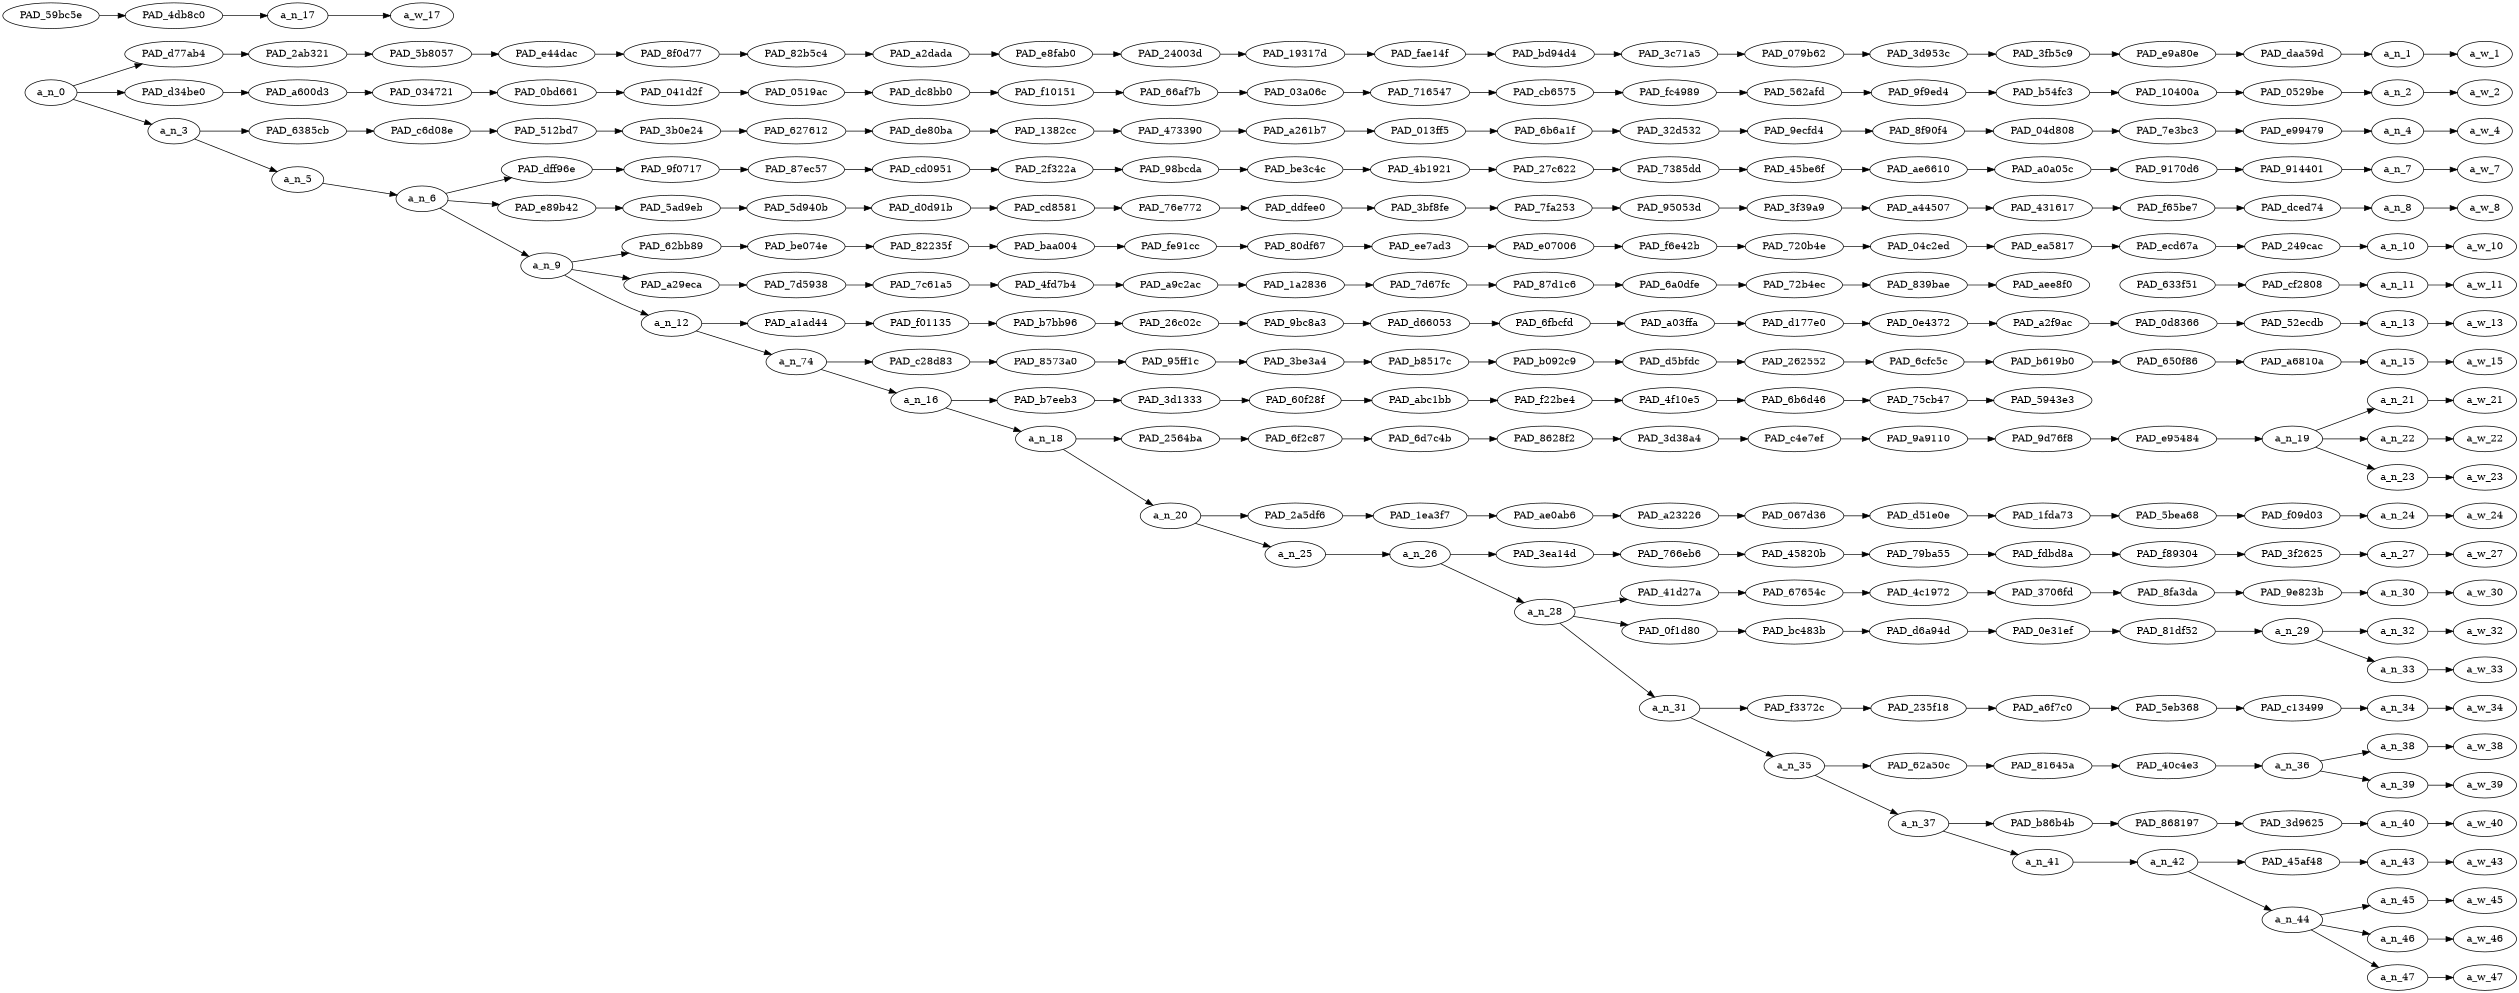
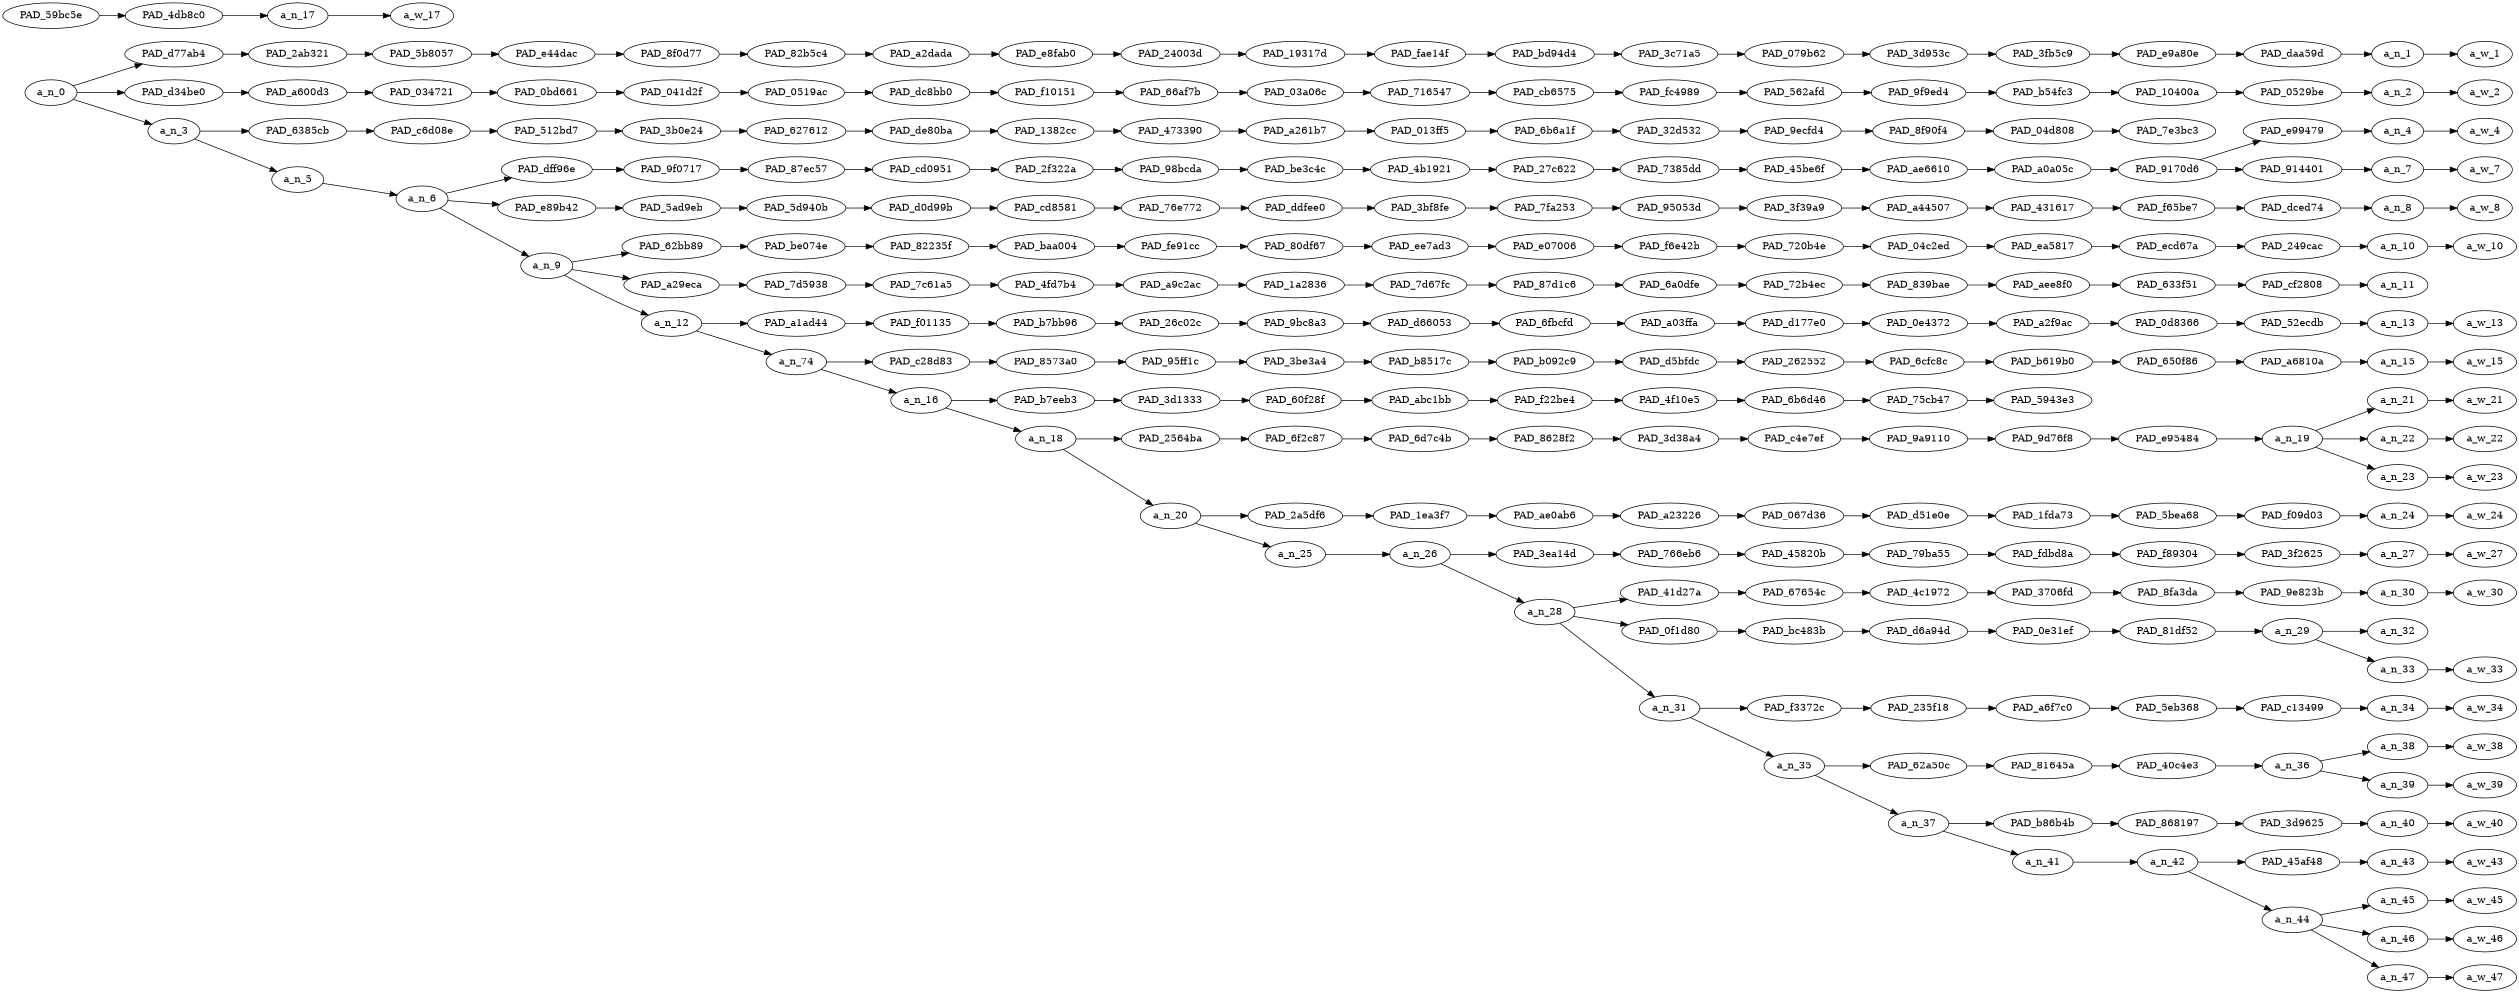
edge "PAD_7e3bc3" -> "PAD_e99479": now "PAD_9170d6" -> "PAD_e99479"
node "PAD_d0d91b": label "PAD_d0d91b" -> "PAD_d0d99b"
edge "PAD_aee8f0" -> "PAD_633f51": added
node "a_w_11": removed
node "PAD_6cfc5c": label "PAD_6cfc5c" -> "PAD_6cfc8c"
node "a_w_32": removed
